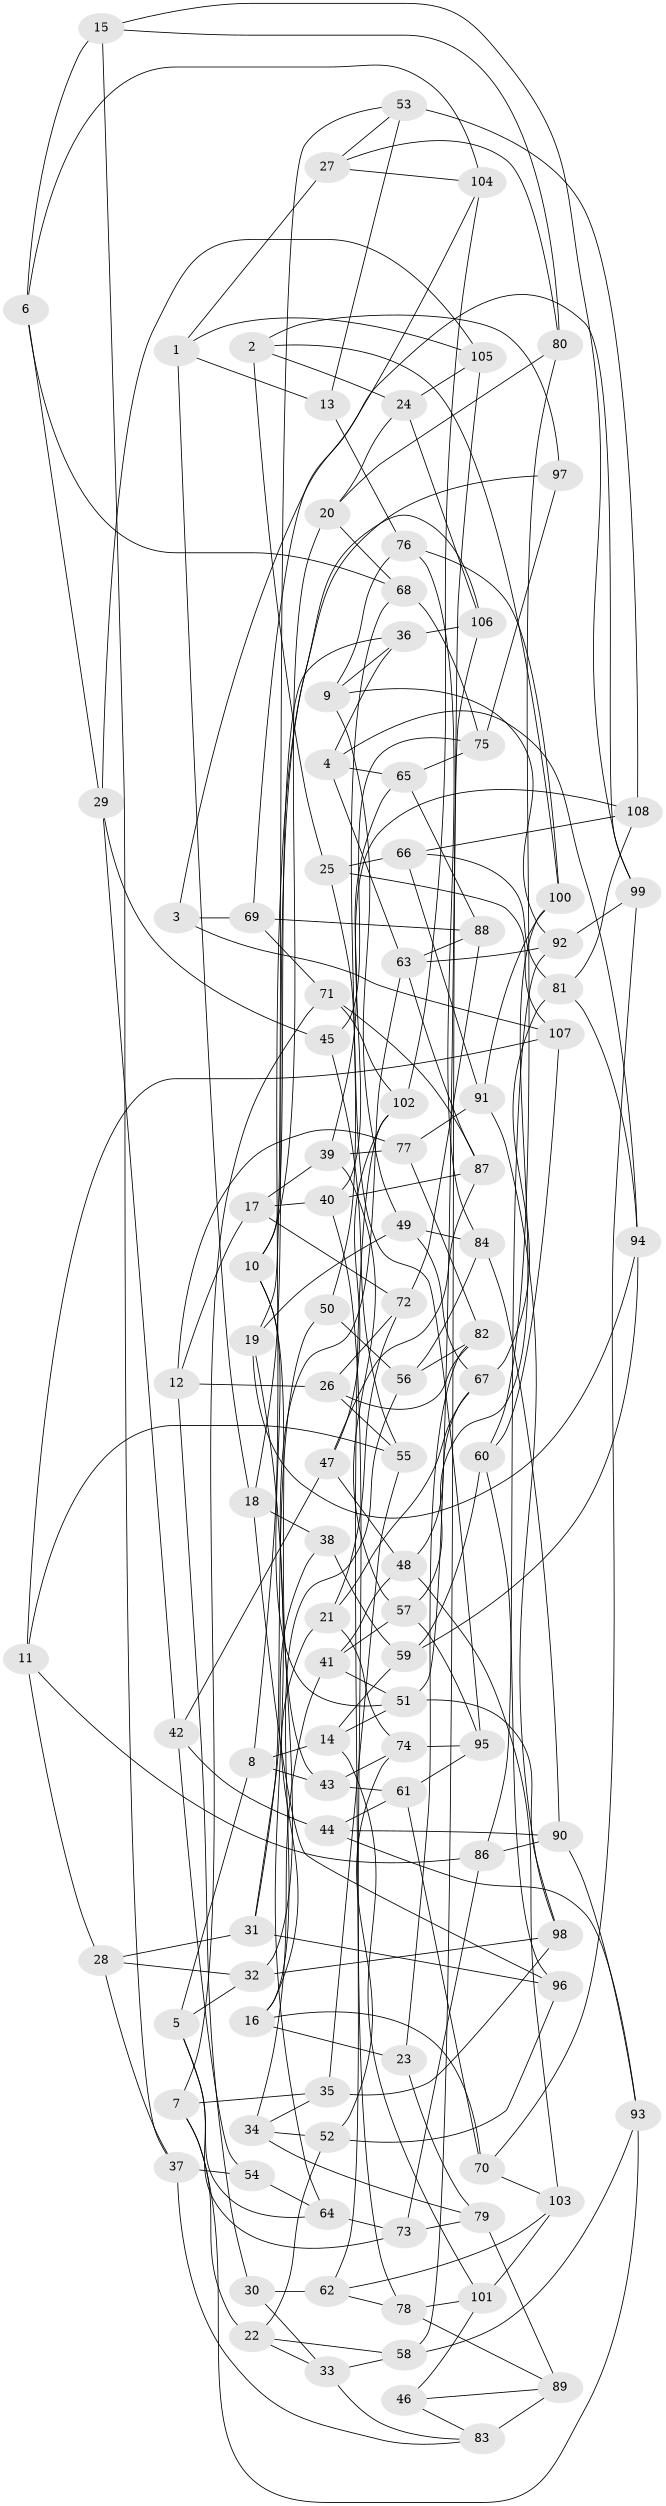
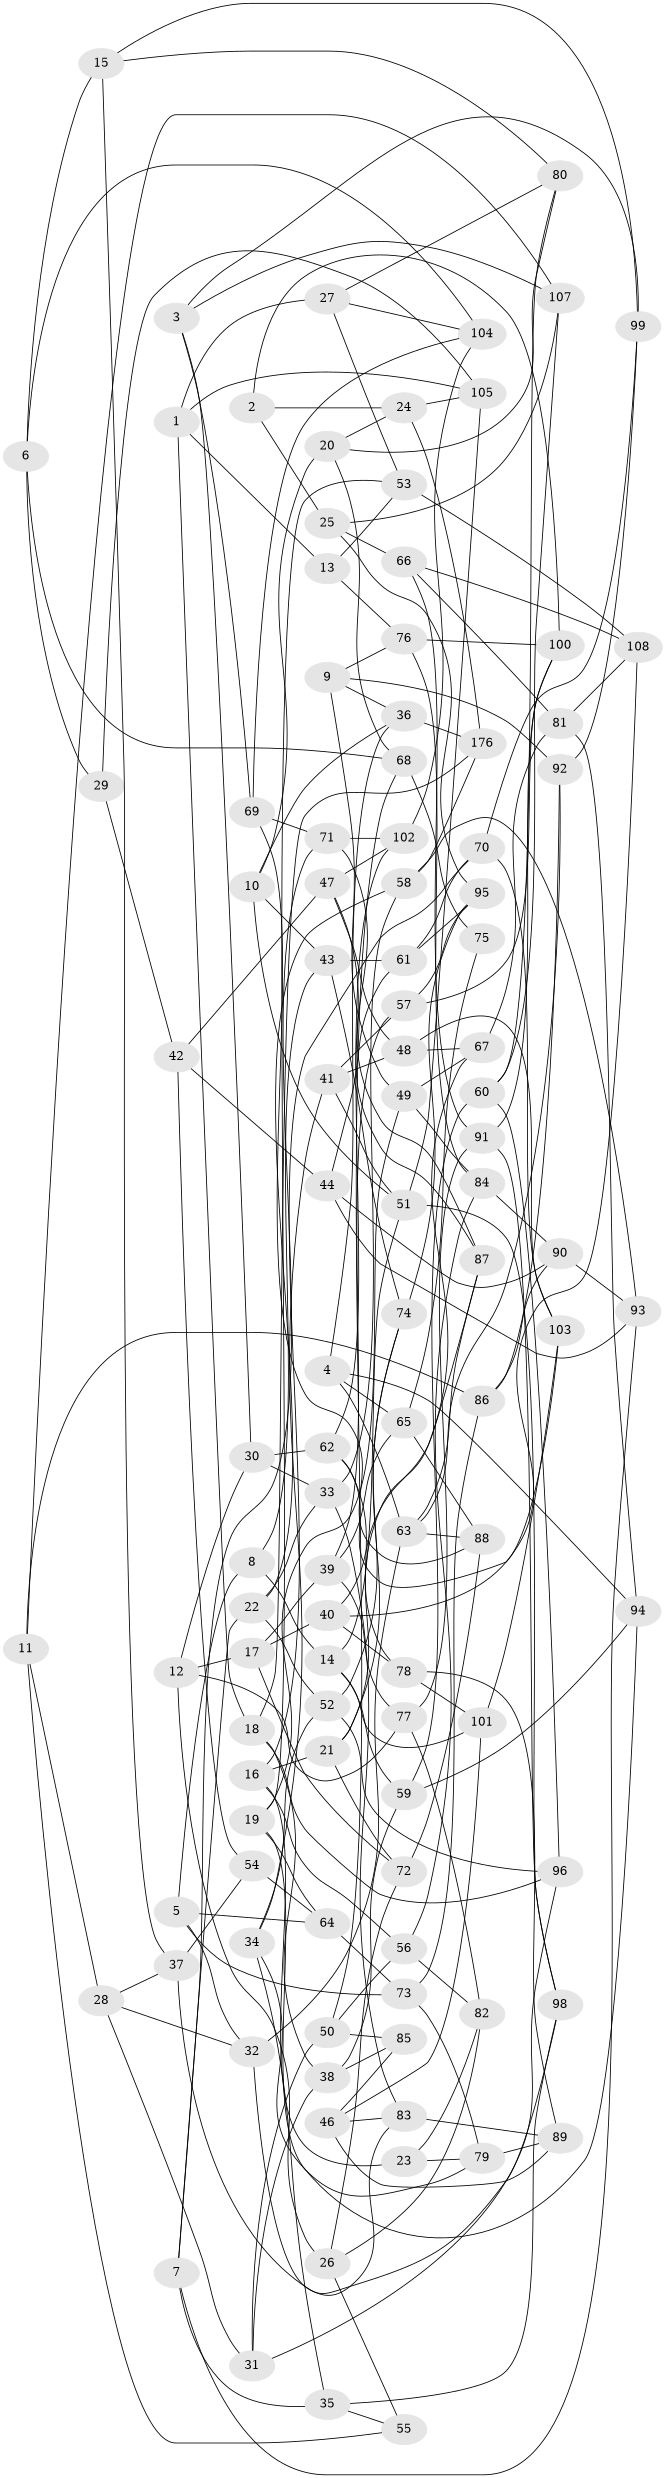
node "97": removed
node "106": label "106" -> "176"
edge "3" -- "30": added
node "45": removed
node "85": added
